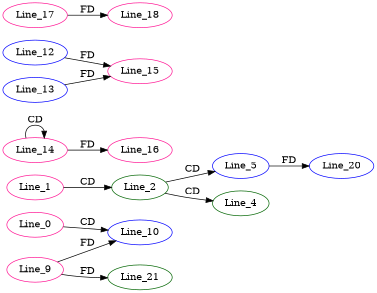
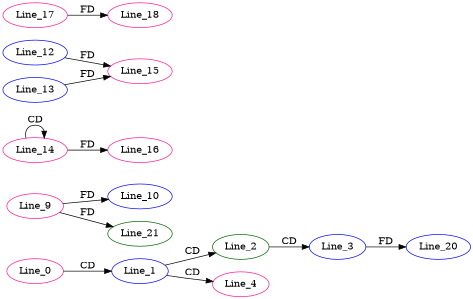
node "Line_5": label "Line_5" -> "Line_3"
node "Line_1": color deeppink -> blue
edge "Line_2" -> "Line_4": now "Line_1" -> "Line_4"
node "Line_4": color darkgreen -> deeppink
edge "Line_0" -> "Line_10": now "Line_0" -> "Line_1"
